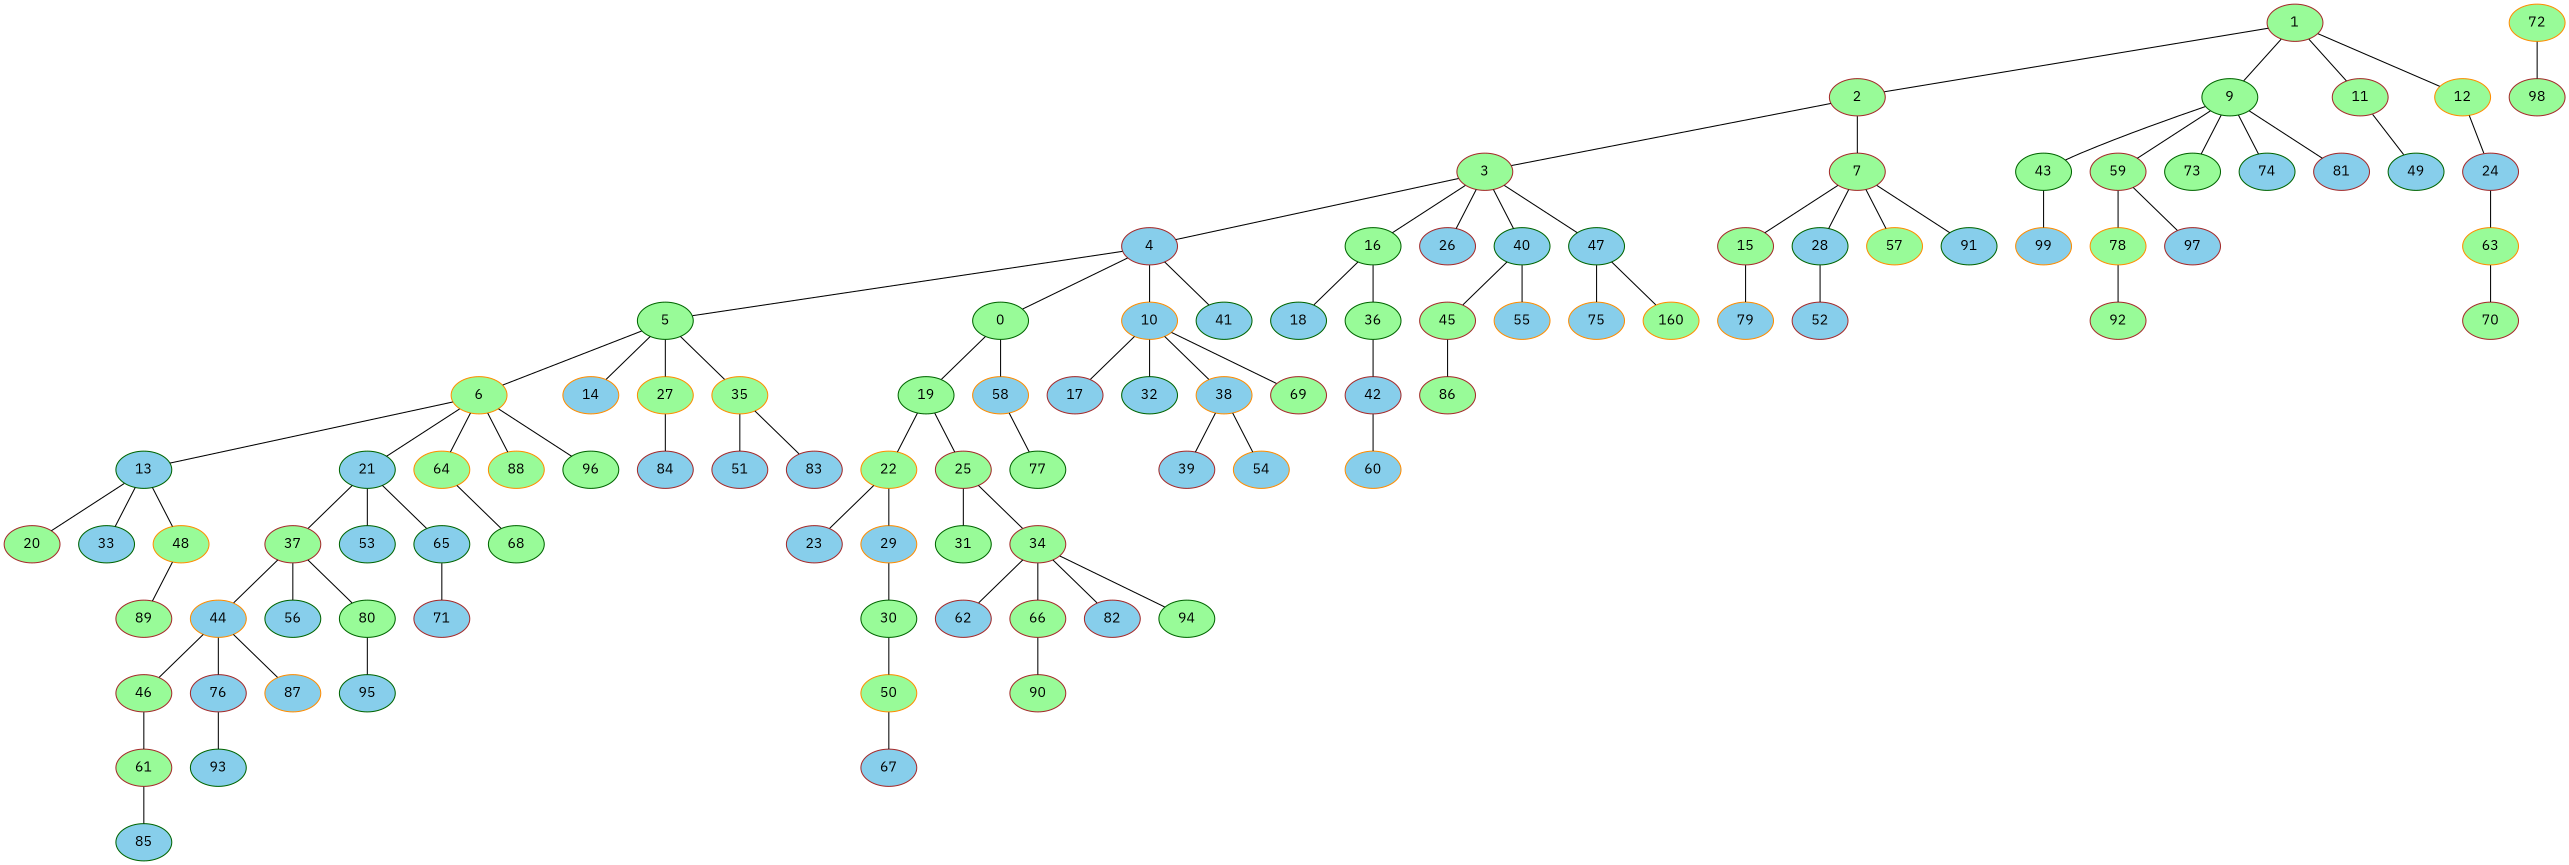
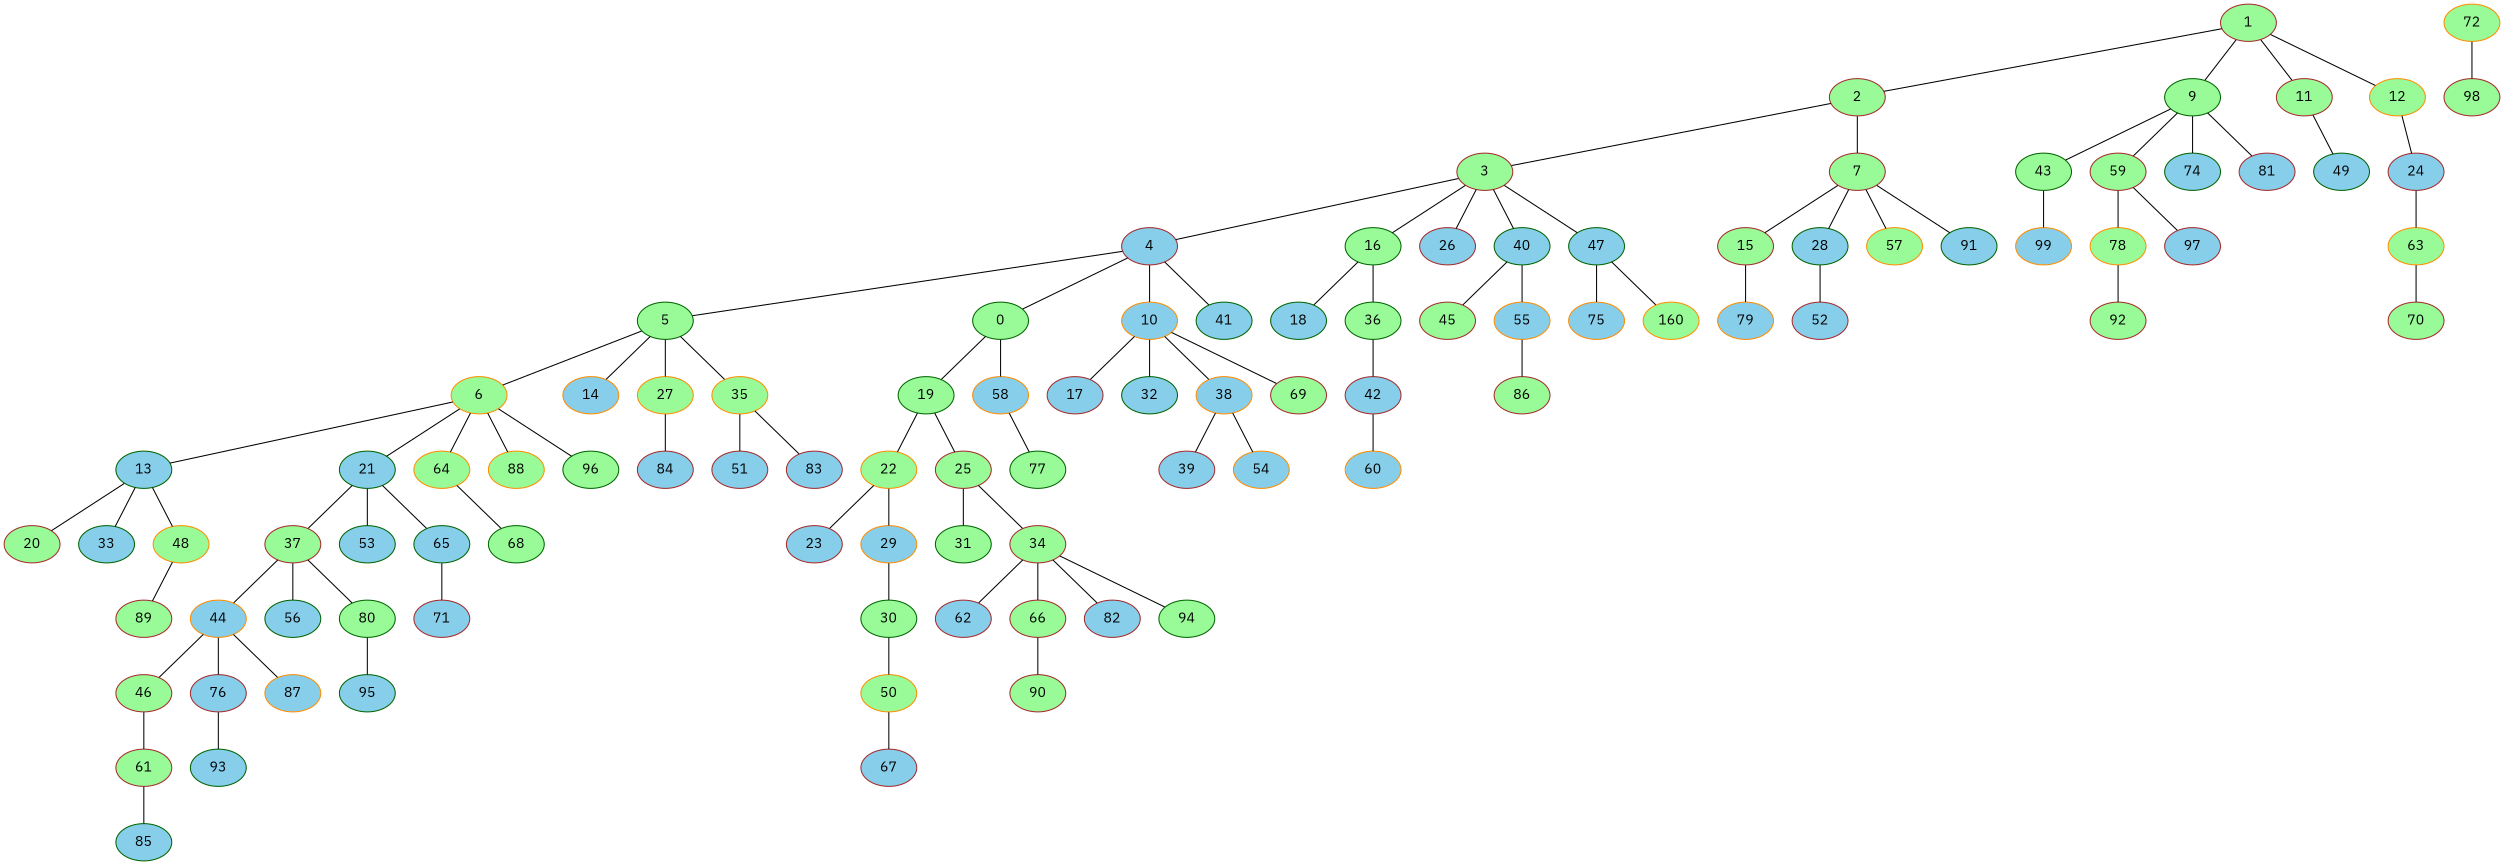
node "73": removed
edge "45" -- "86": now "55" -- "86"
